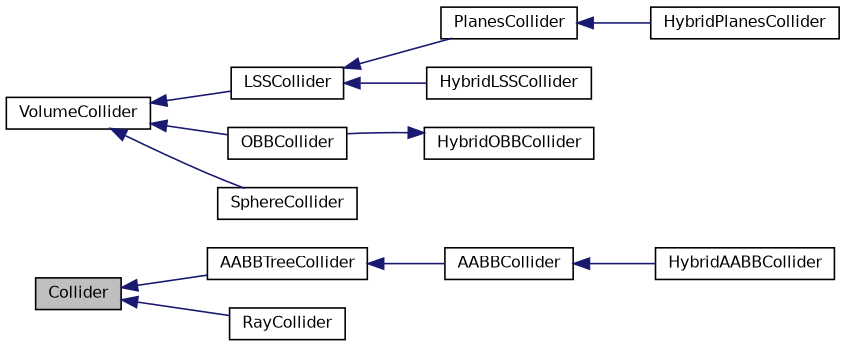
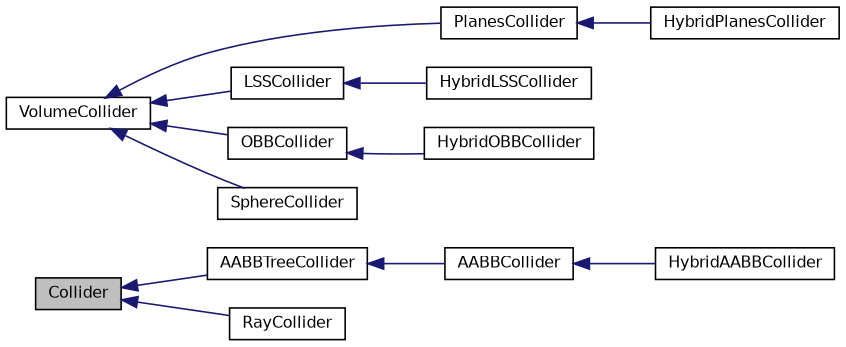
edge "PlanesCollider" -> "LSSCollider": now "PlanesCollider" -> "VolumeCollider"
edge "OBBCollider" -> "HybridOBBCollider": reversed
